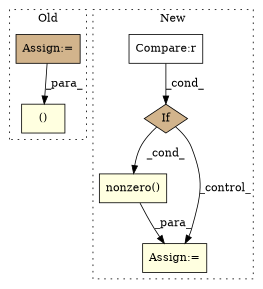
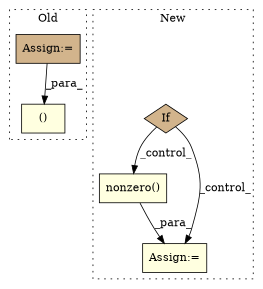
node "Compare:r": removed
edge "If" -> "nonzero()": label "_cond_" -> "_control_"
